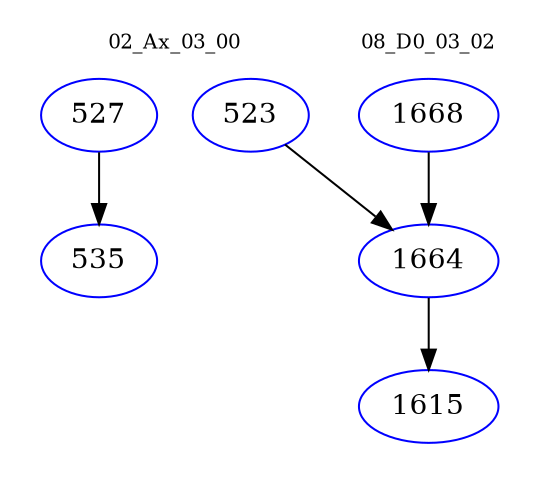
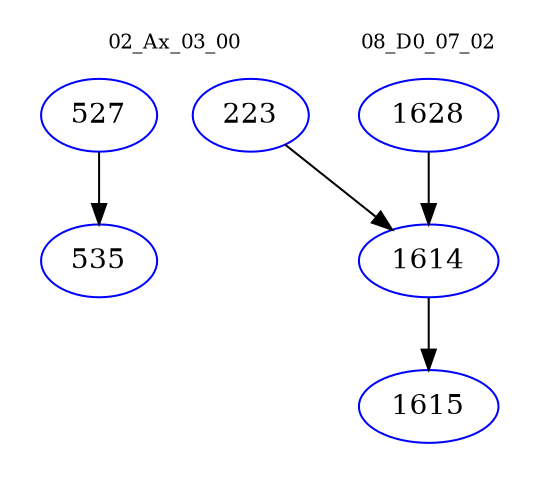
cluster "08_D0_03_02": label "08_D0_03_02" -> "08_D0_07_02"
node "523": label "523" -> "223"
node "1668": label "1668" -> "1628"
node "1664": label "1664" -> "1614"
